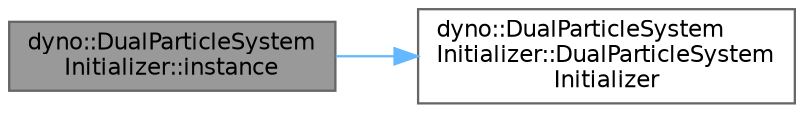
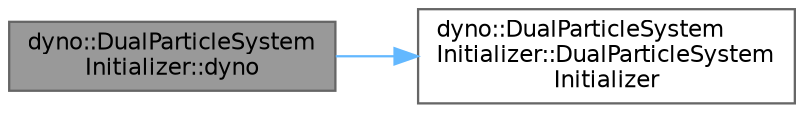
node "dyno::DualParticleSystem Initializer::instance": label "dyno::DualParticleSystem Initializer::instance" -> "dyno::DualParticleSystem Initializer::dyno"
